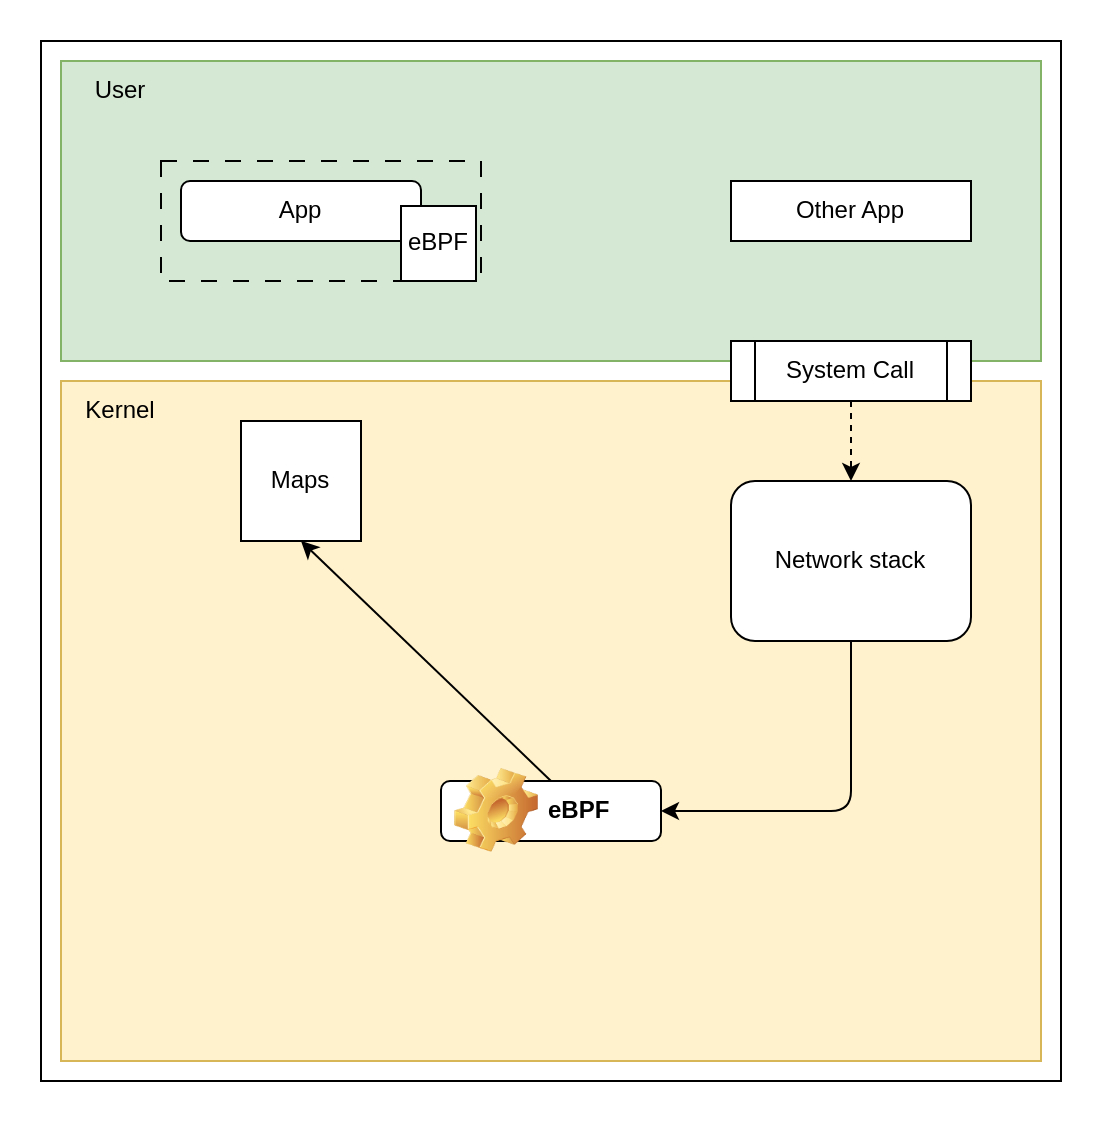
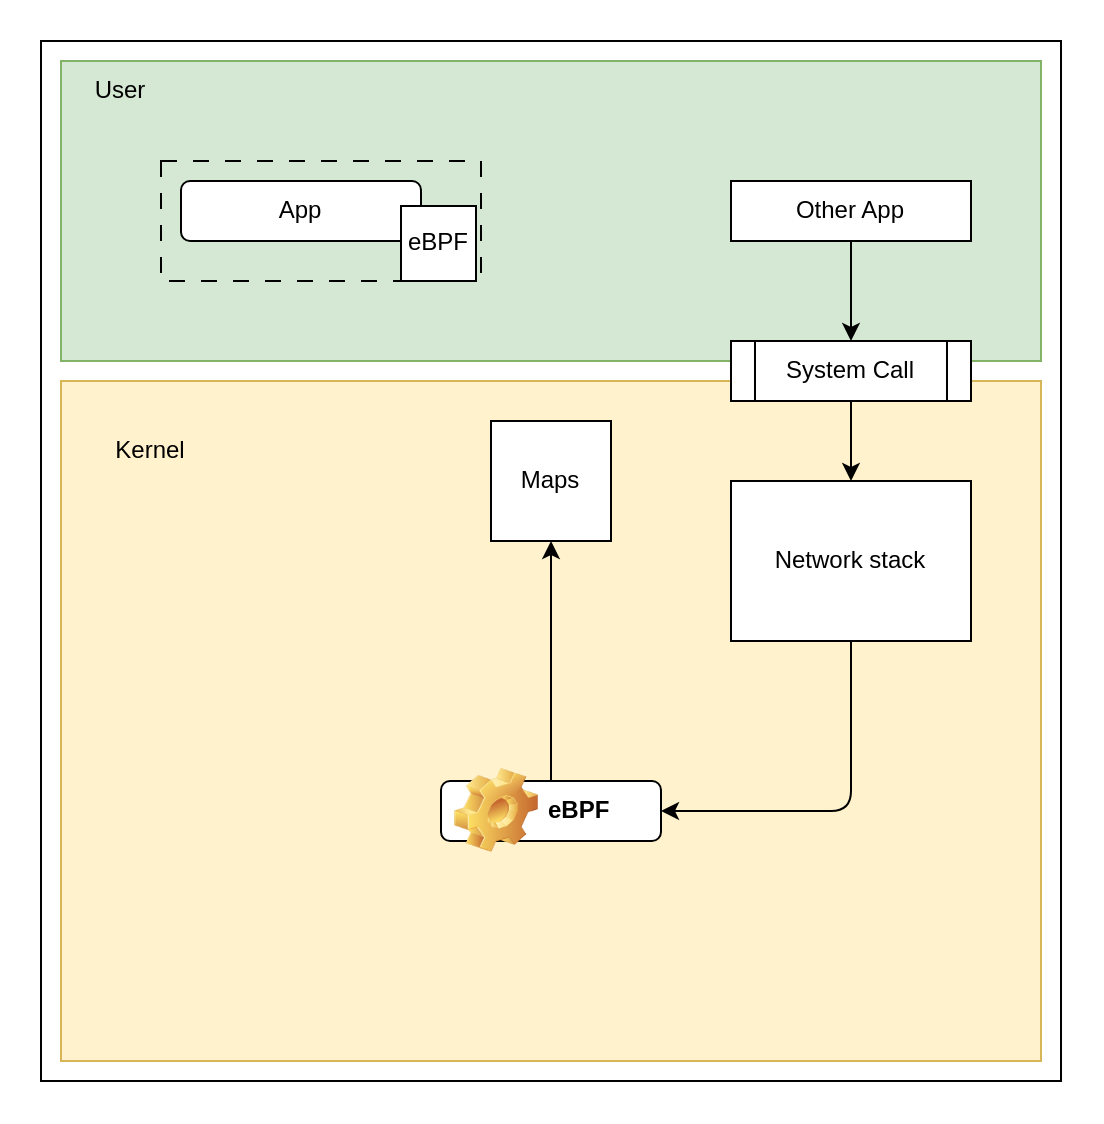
edge "Other App" -> "System Call": added
node "Kernel": moved (121, 411) -> (151, 451)
edge "System Call" -> "Network stack": style dashed -> solid
node "Maps": moved (301, 481) -> (551, 481)
node "Network stack": shape rounded rectangle -> rectangle
